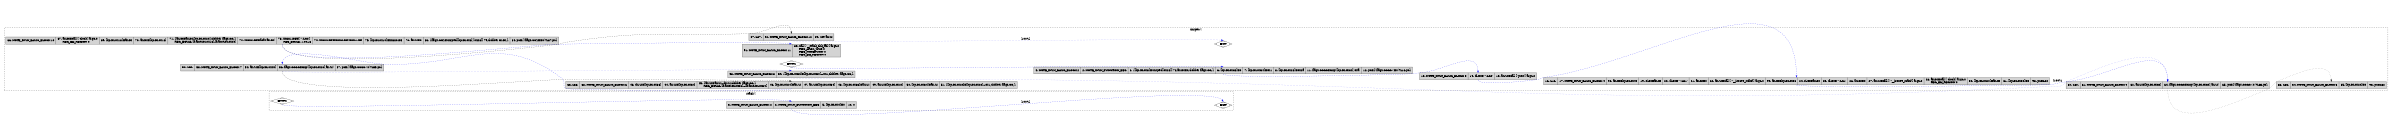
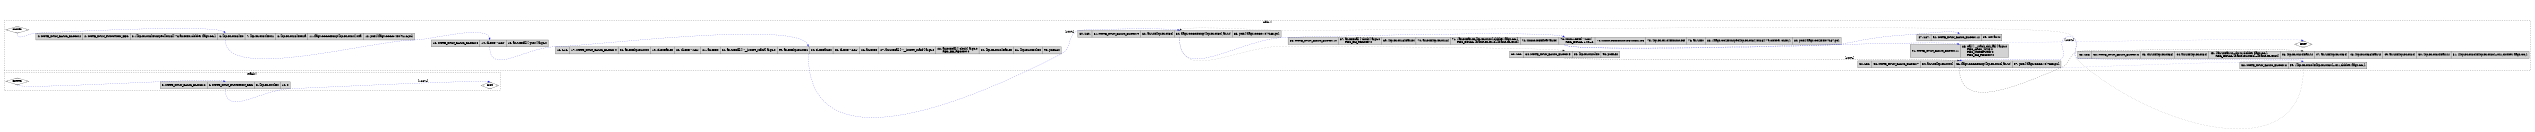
cluster "unspec ()": label "unspec ()" -> "main ()"
edge "60: L60:" -> "66: NOTE_INSN_BASIC_BLOCK 10": added
edge "66: NOTE_INSN_BASIC_BLOCK 10" -> "87: L87:": color black -> blue
edge "63: L63:" -> "52: L52:": added, label "[100%]"
edge "58: NOTE_INSN_BASIC_BLOCK 8" -> "60: L60:": color blue -> black
